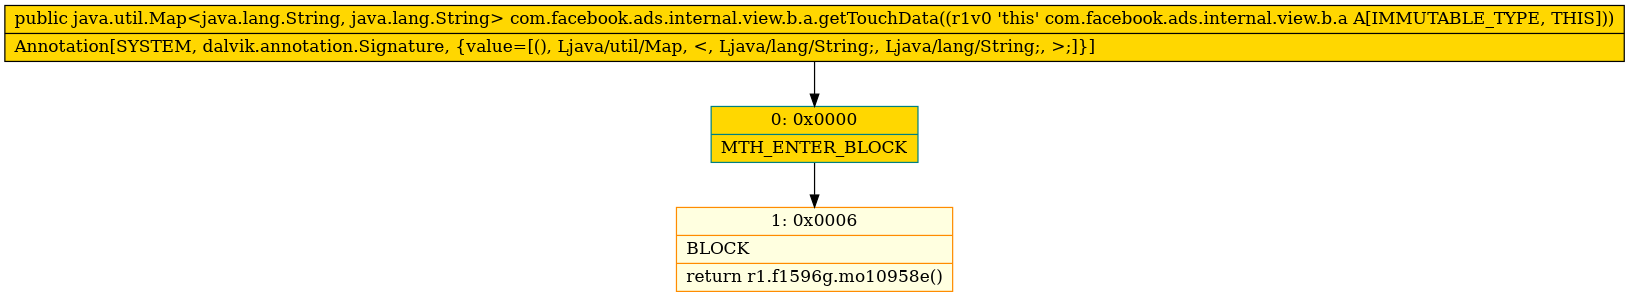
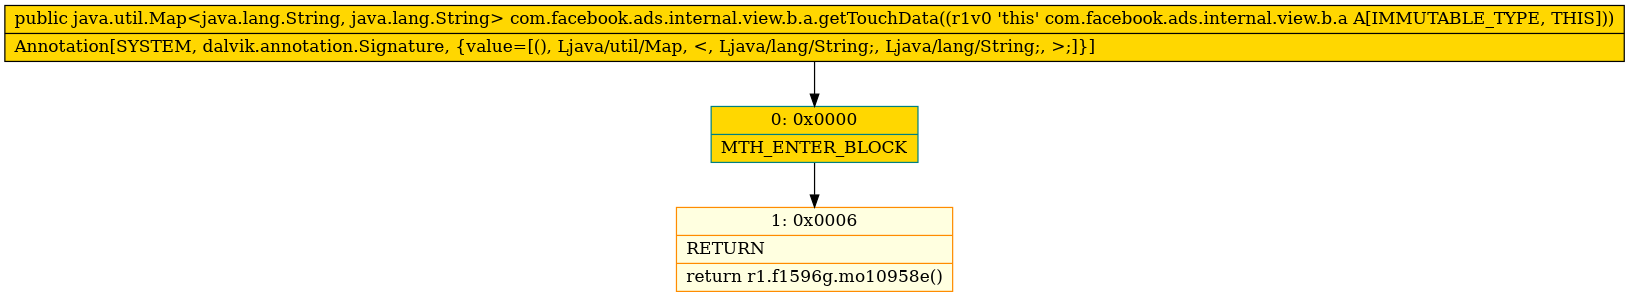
node "1: 0x0006": text "BLOCK" -> "RETURN"
